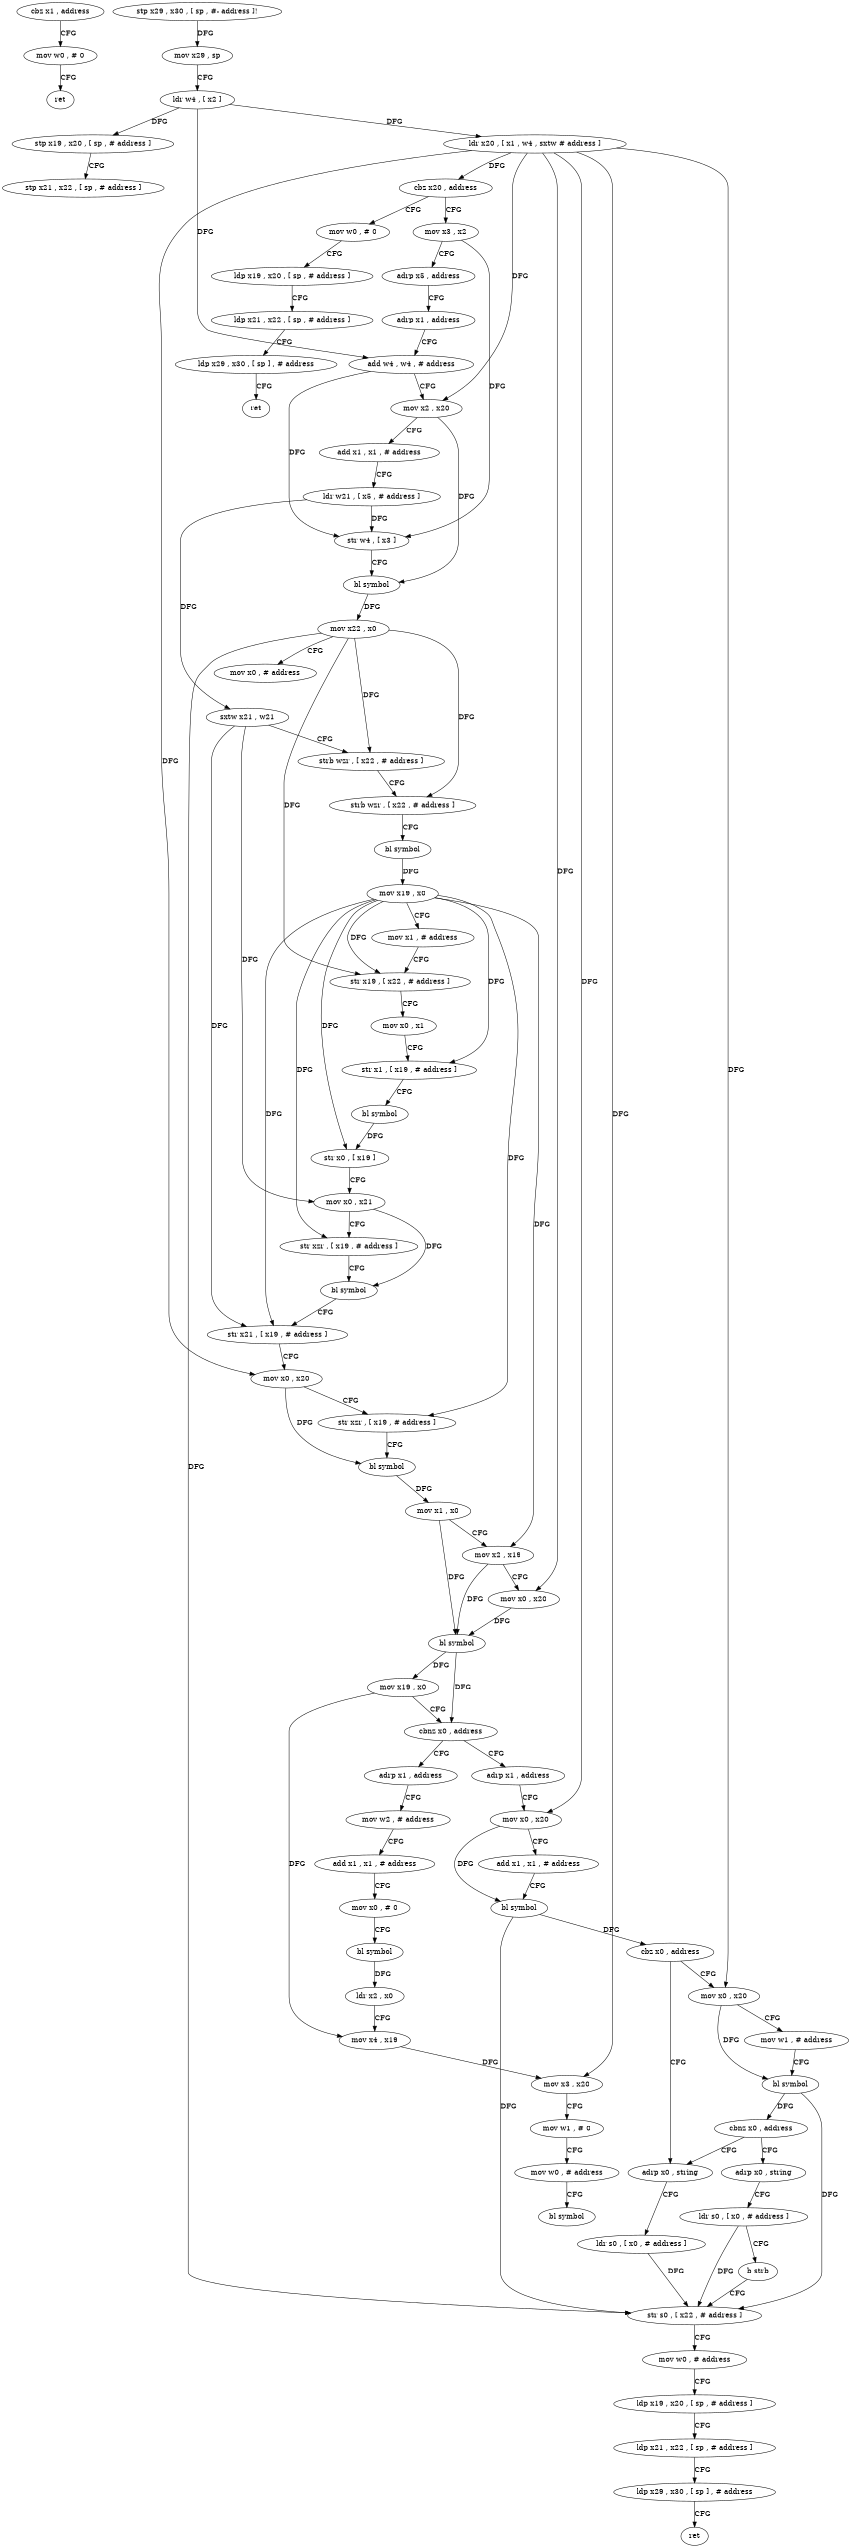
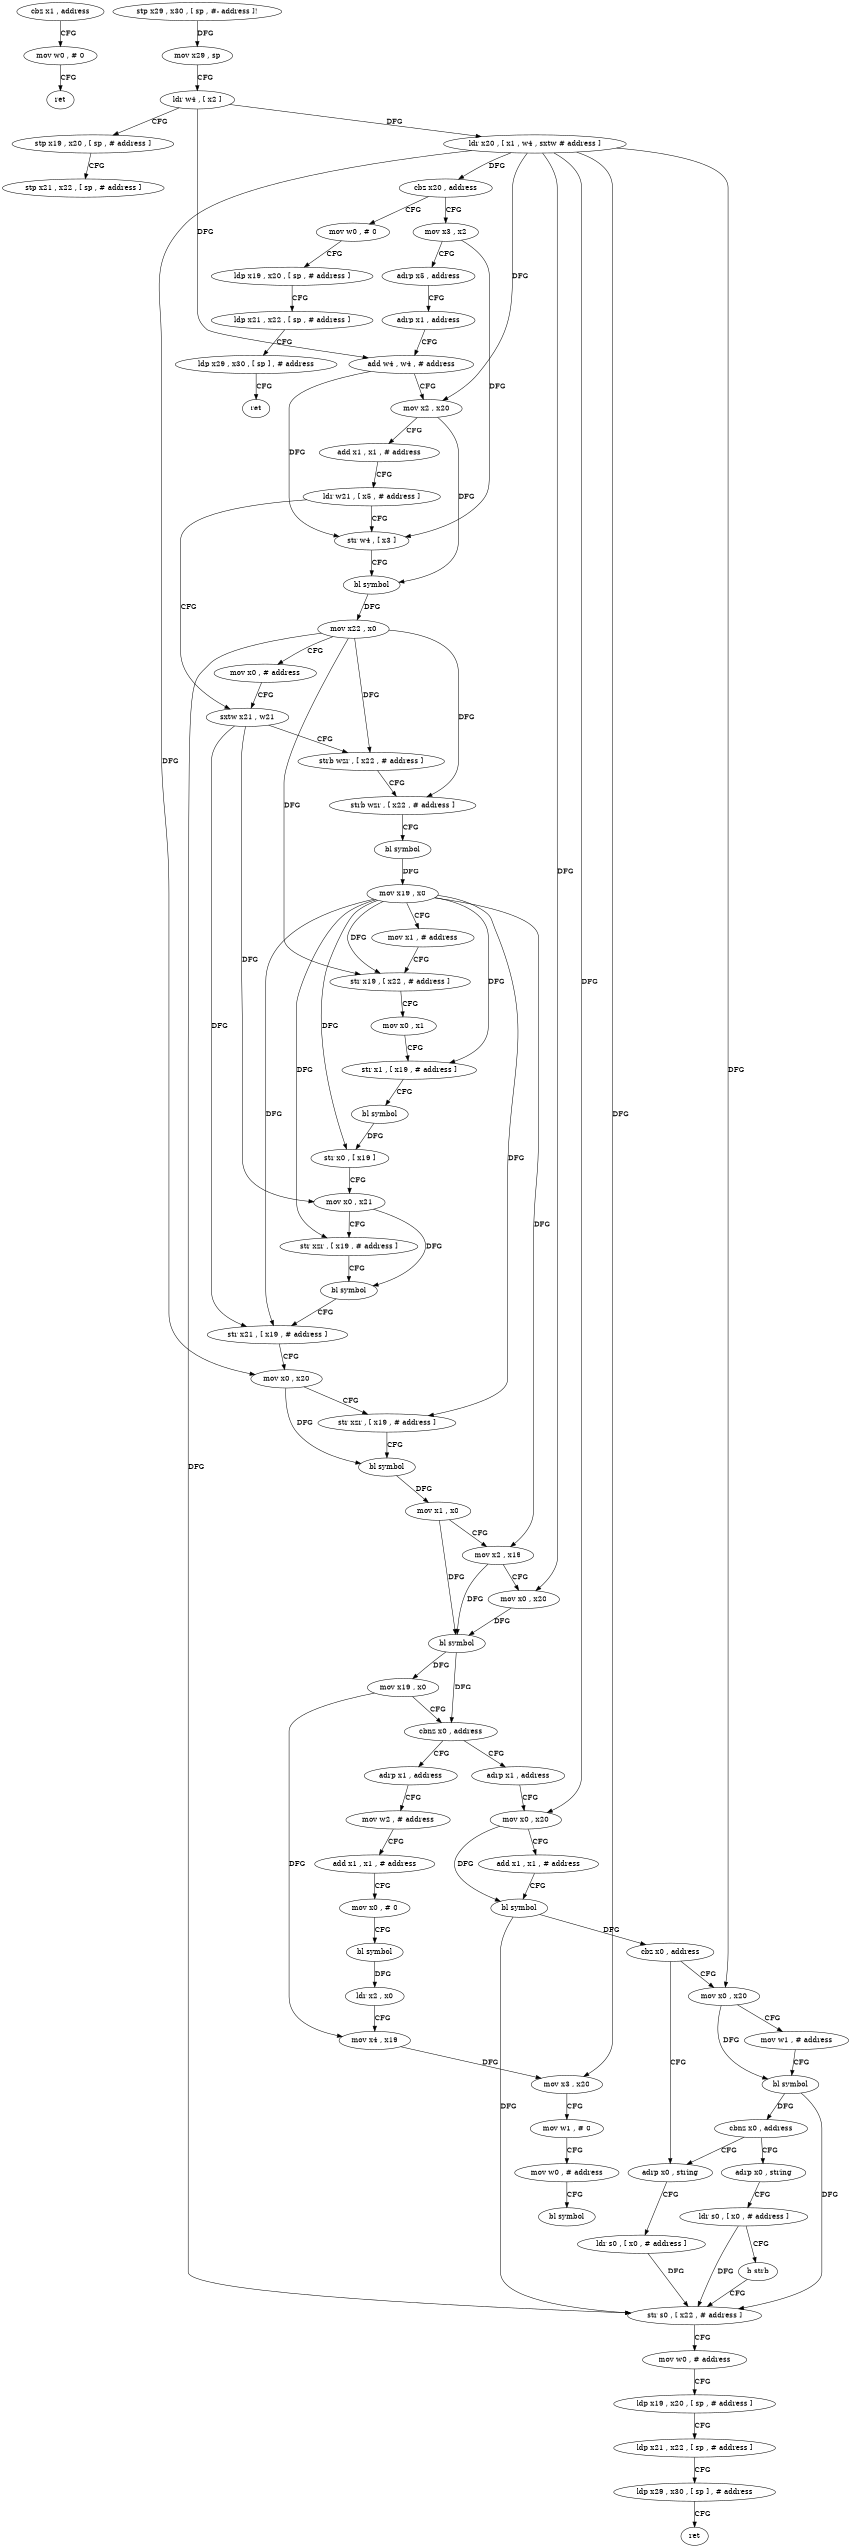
edge "ldr w4 , [ x2 ]" -> "stp x19 , x20 , [ sp , # address ]": label "DFG" -> "CFG"
edge "ldr w21 , [ x5 , # address ]" -> "str w4 , [ x3 ]": label "DFG" -> "CFG"
edge "ldr w21 , [ x5 , # address ]" -> "sxtw x21 , w21": label "DFG" -> "CFG"
edge "mov x0 , # address" -> "sxtw x21 , w21": added, label "CFG"
